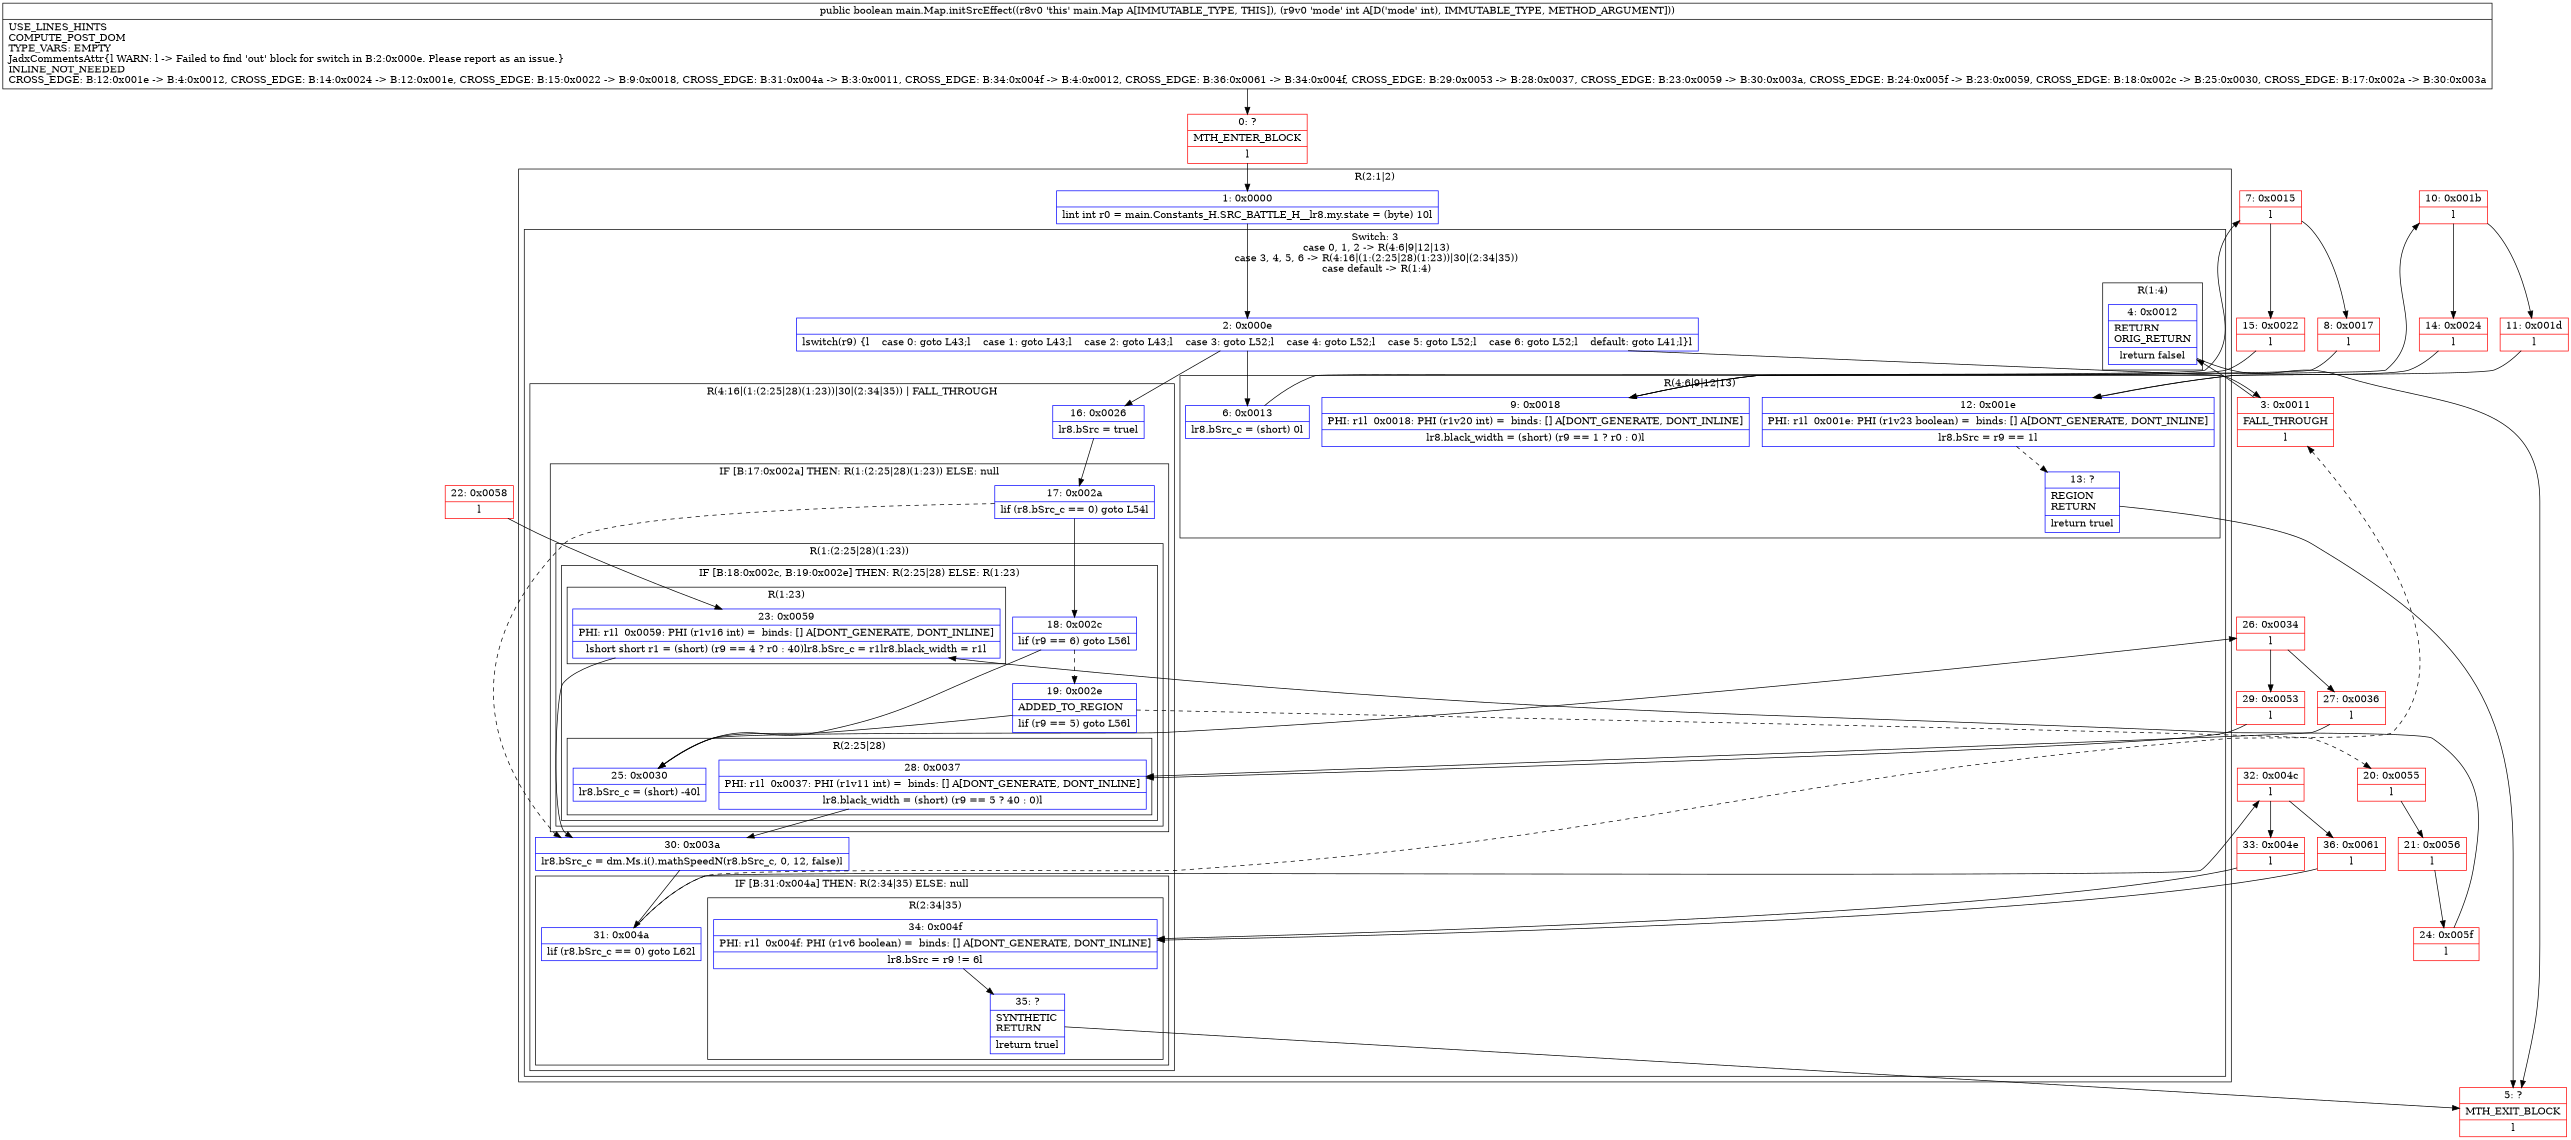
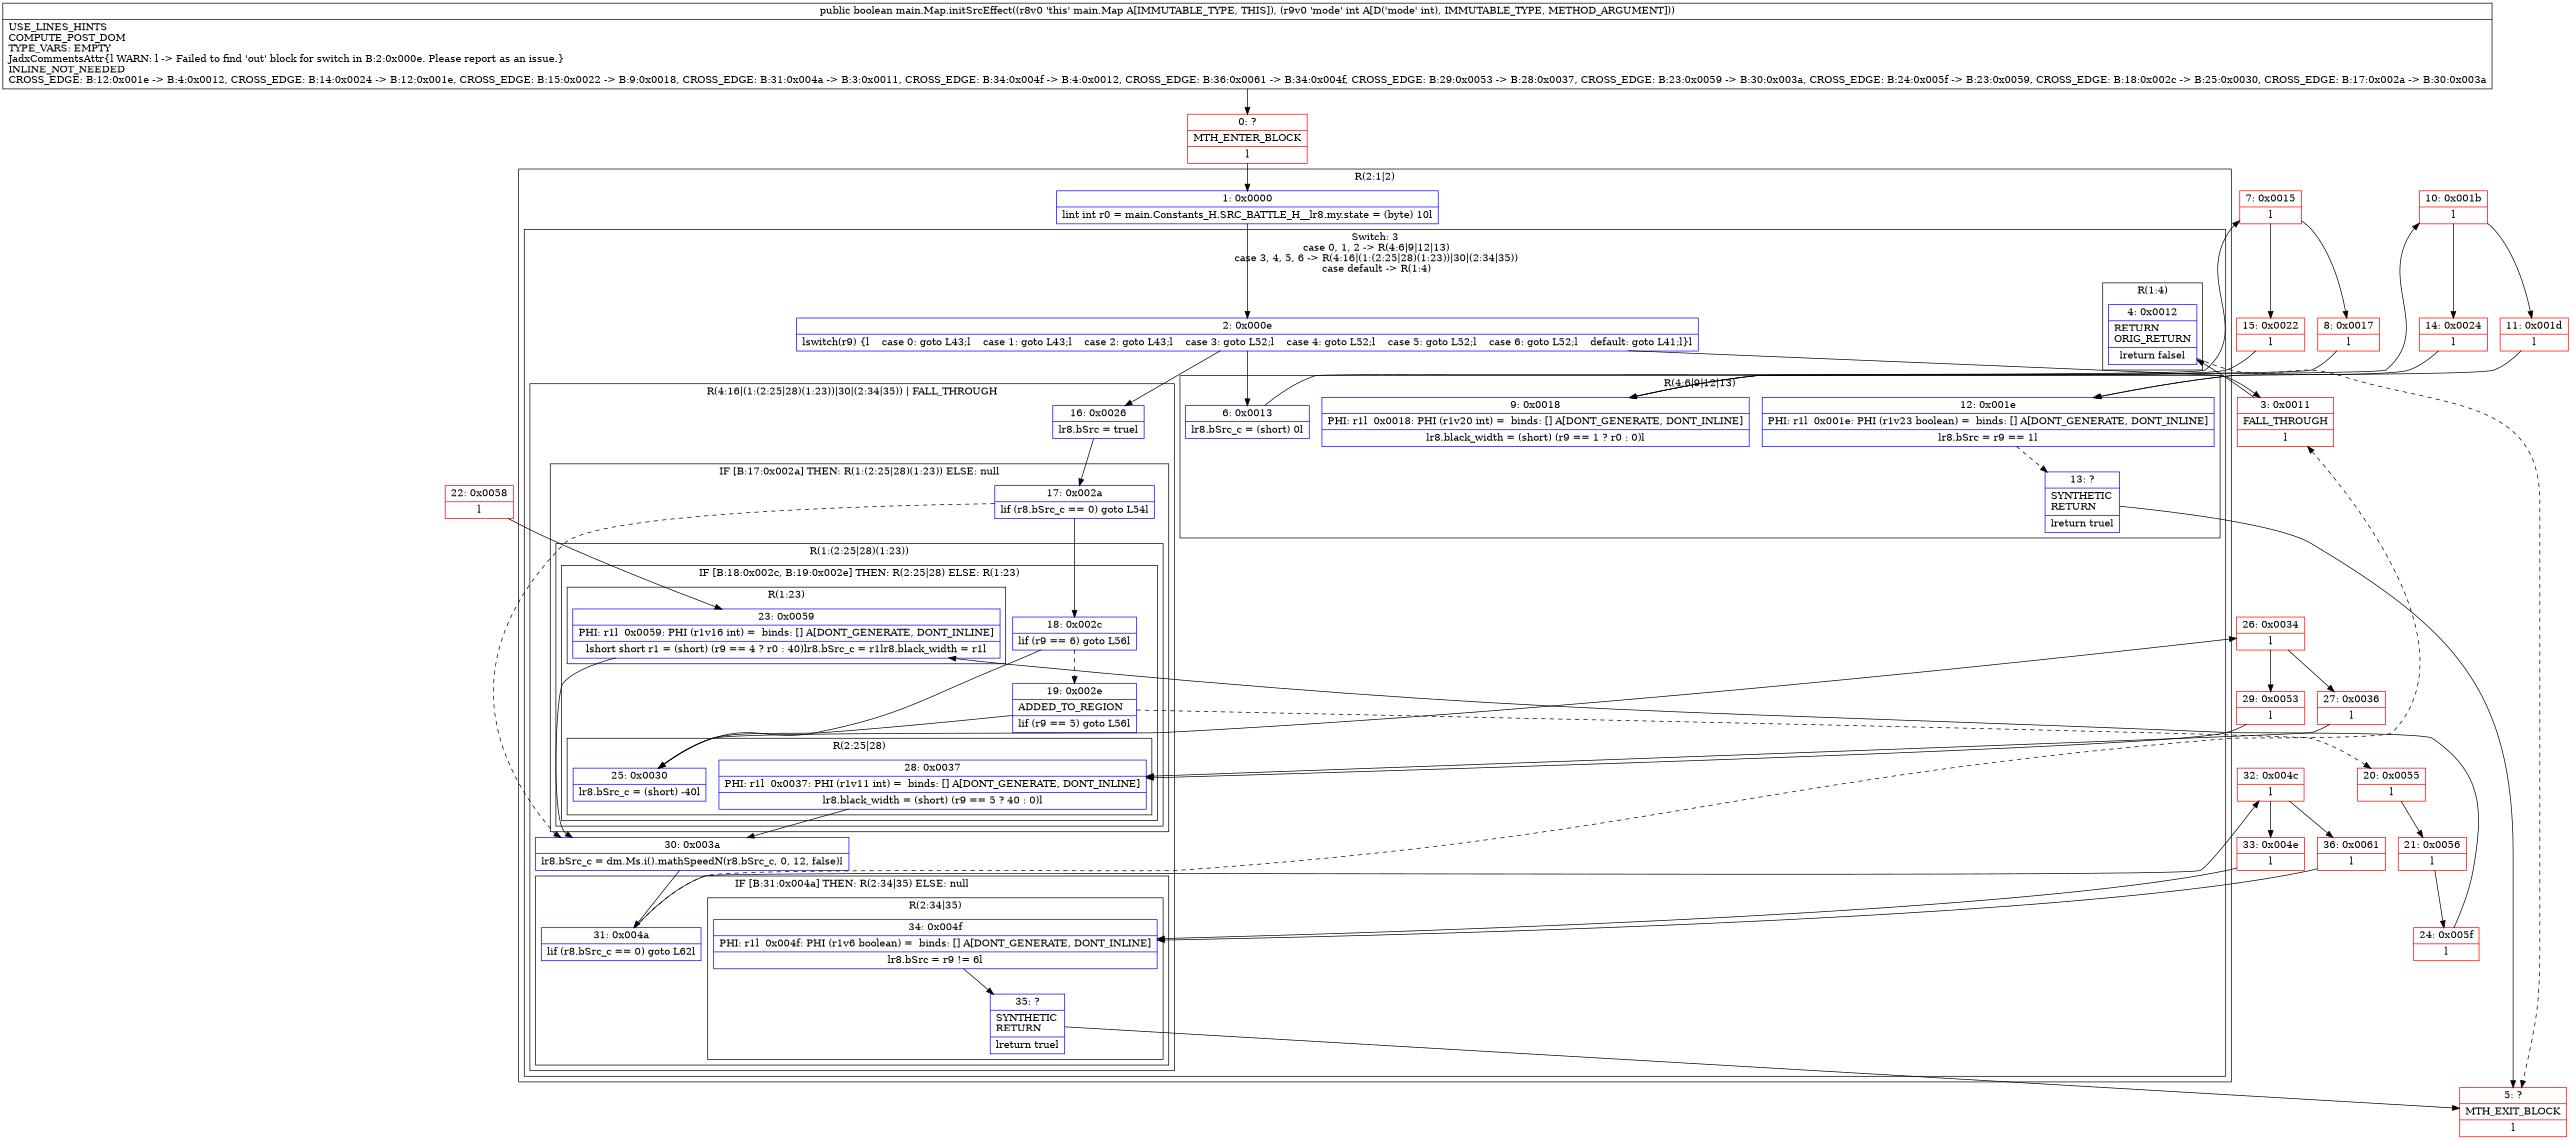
node "13: ?": text "REGION" -> "SYNTHETIC"
edge "4: 0x0012" -> "5: ?": style solid -> dashed
